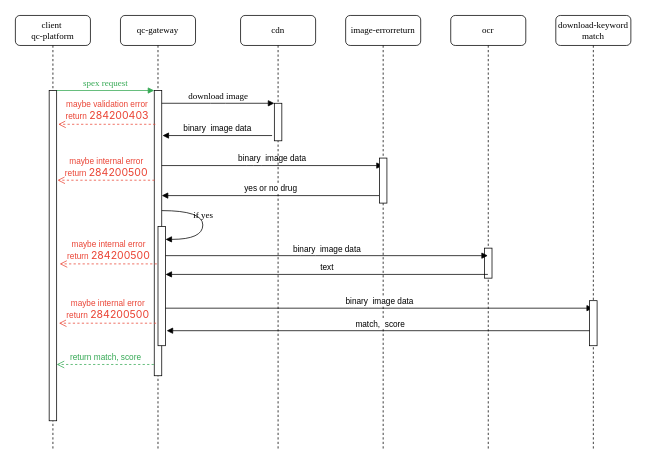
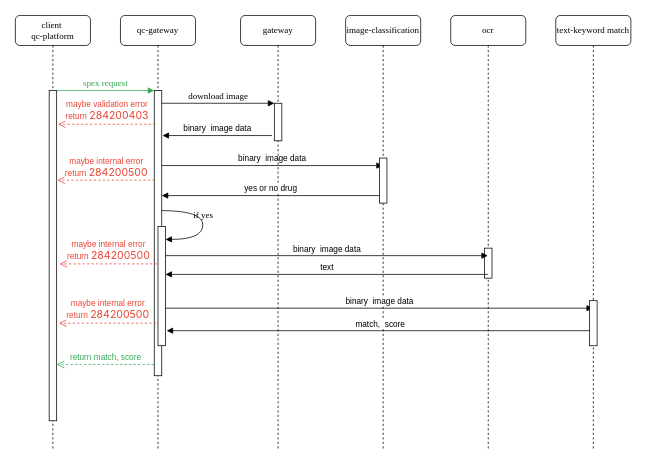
node "cdn": label "cdn" -> "gateway"
node "image-errorreturn": label "image-errorreturn" -> "image-classification"
node "download-keyword match": label "download-keyword match" -> "text-keyword match"
